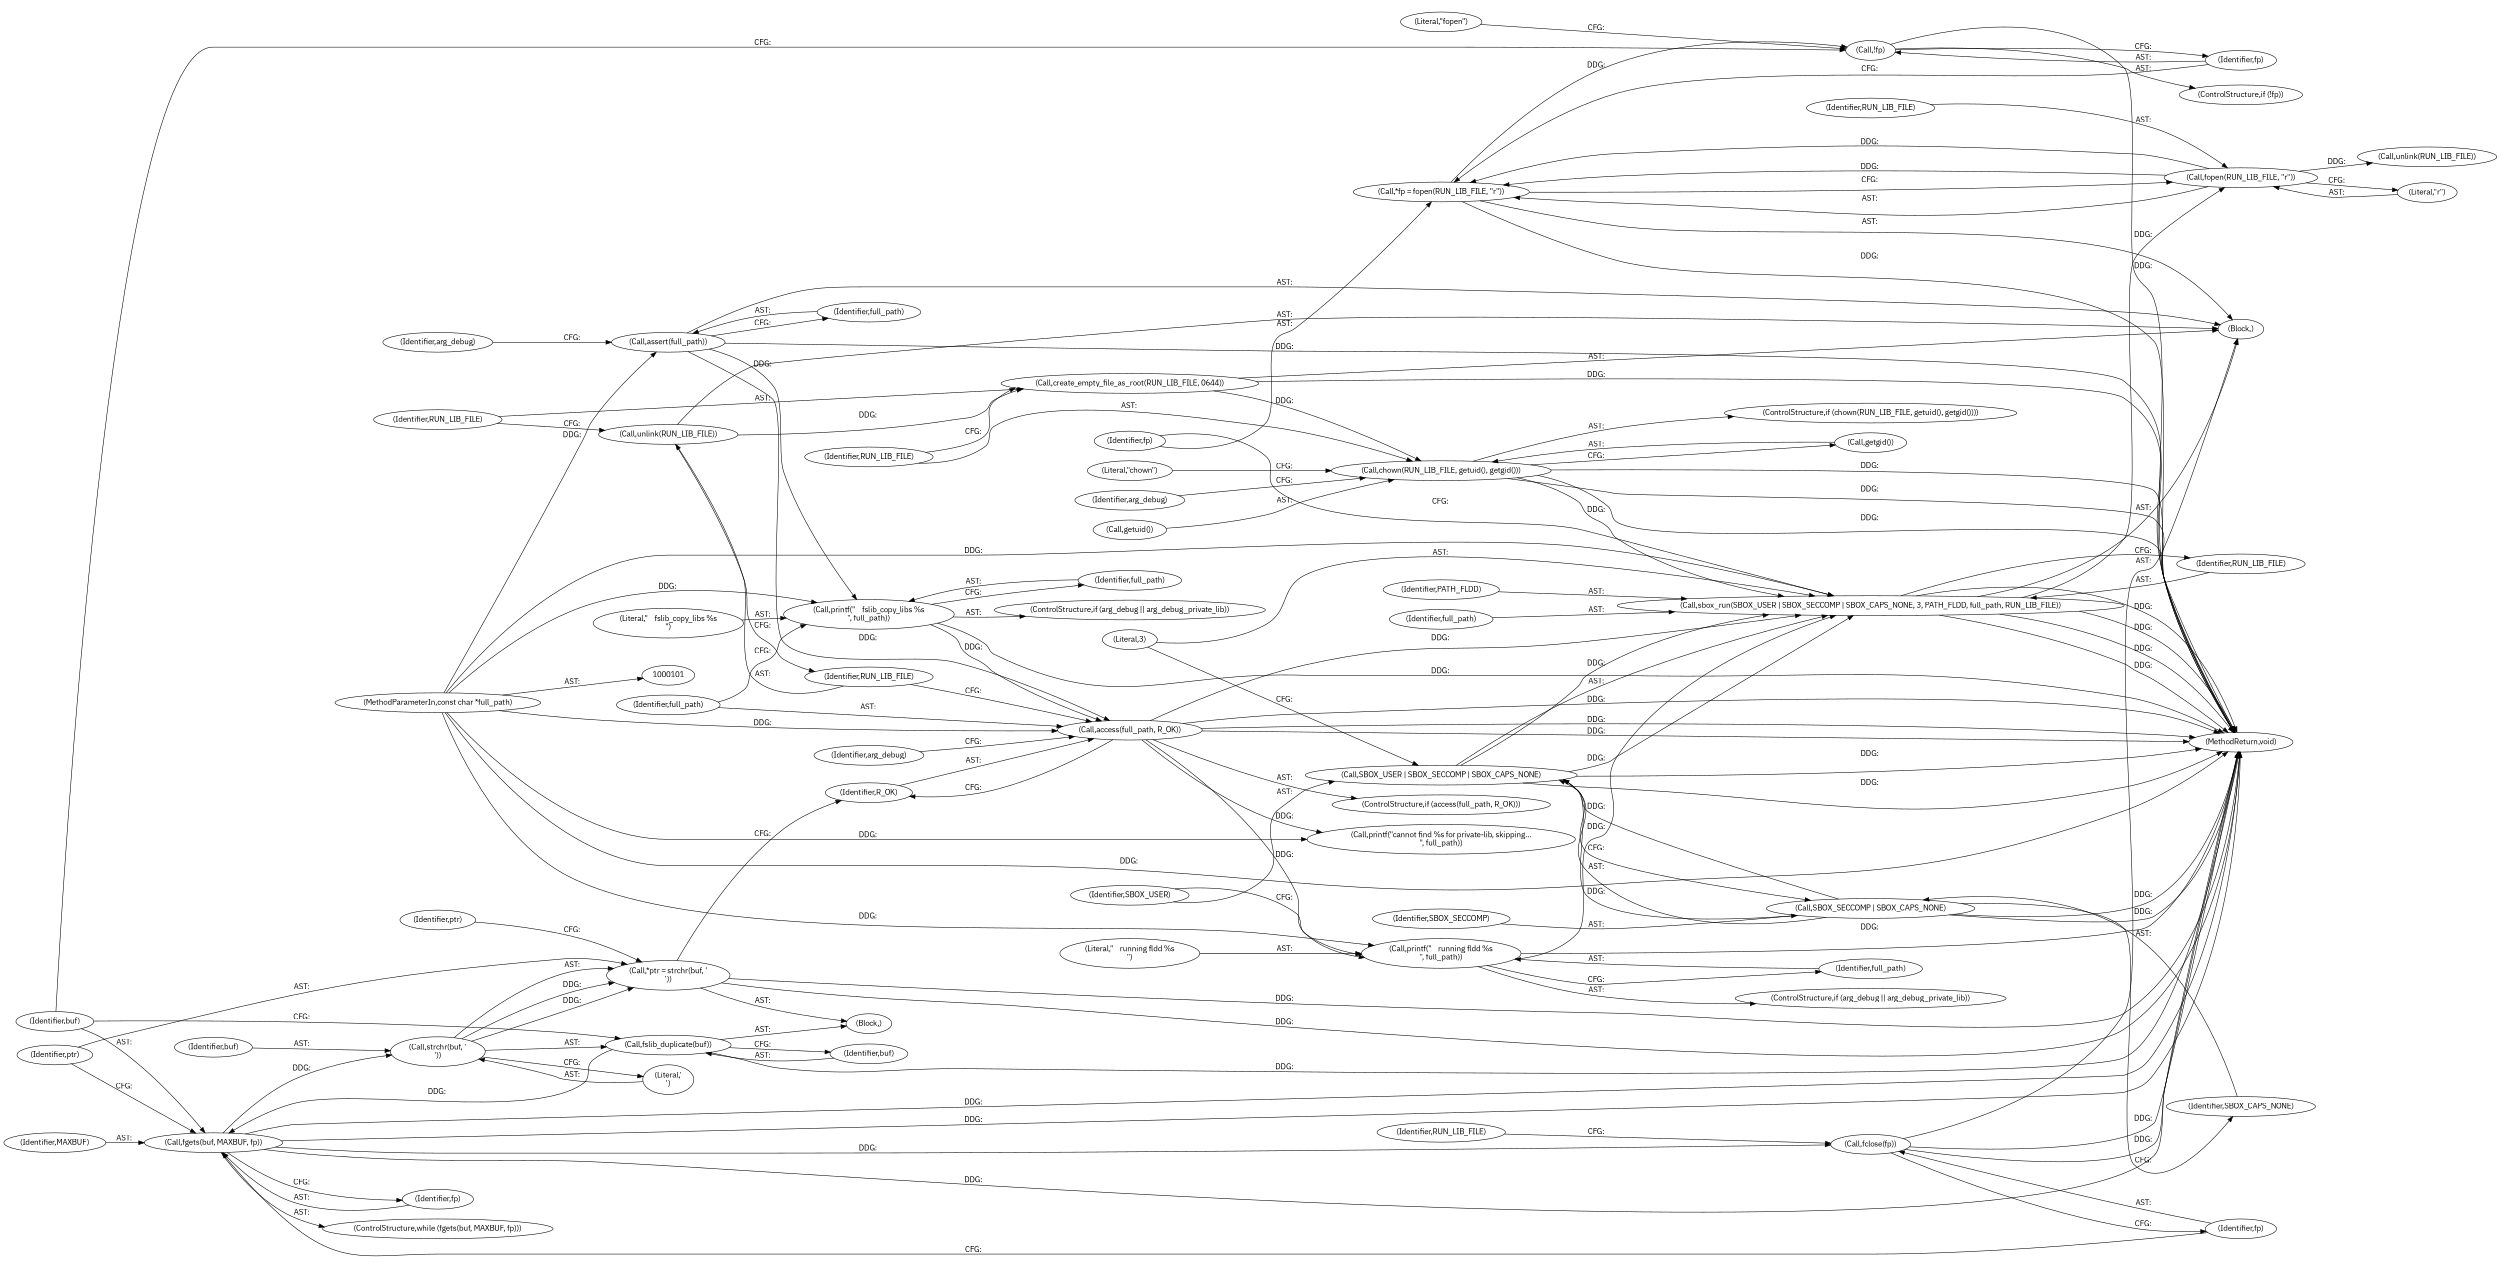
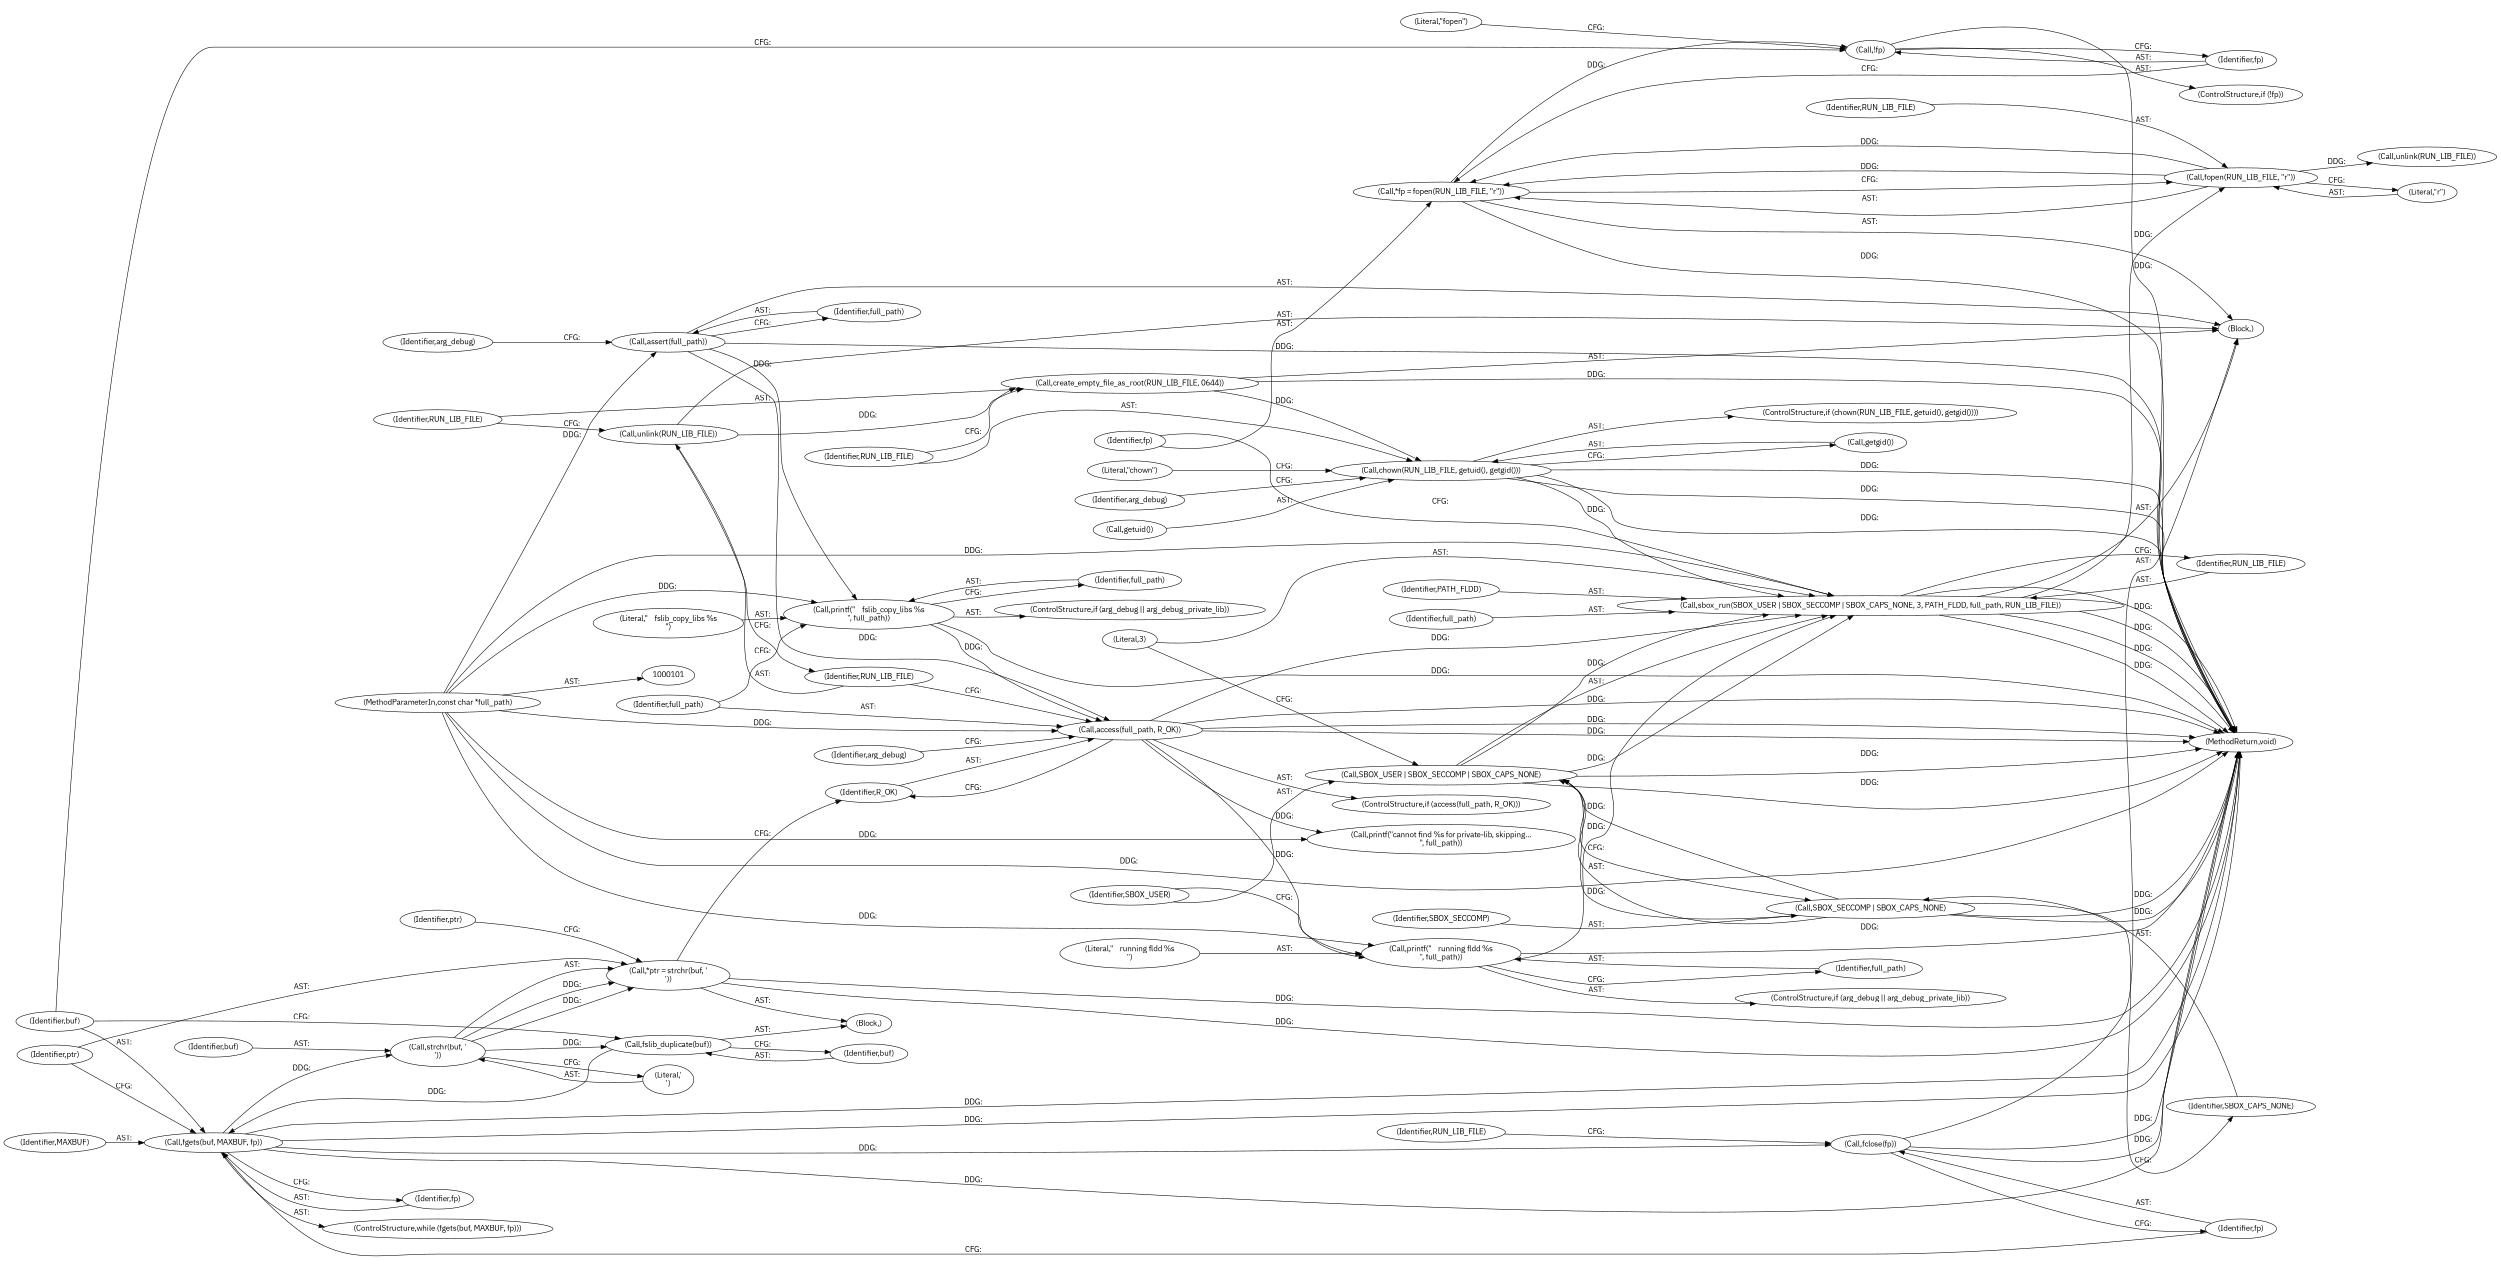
edge "(Call,strchr(buf, ' '))" -> "(Call,fslib_duplicate(buf))": label "AST: " -> "DDG: "
edge "(Call,fslib_duplicate(buf))" -> "(MethodReturn,void)": removed, label "DDG:"
